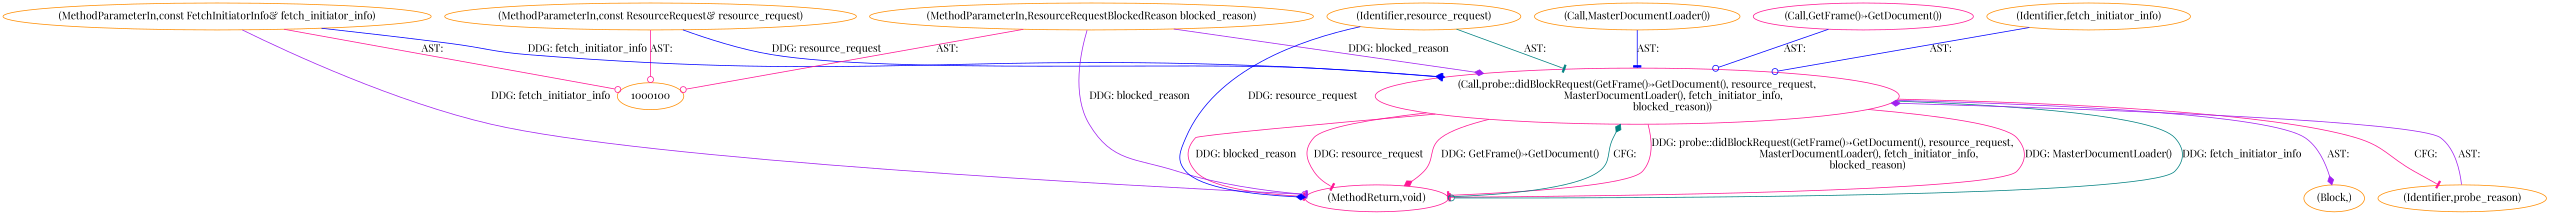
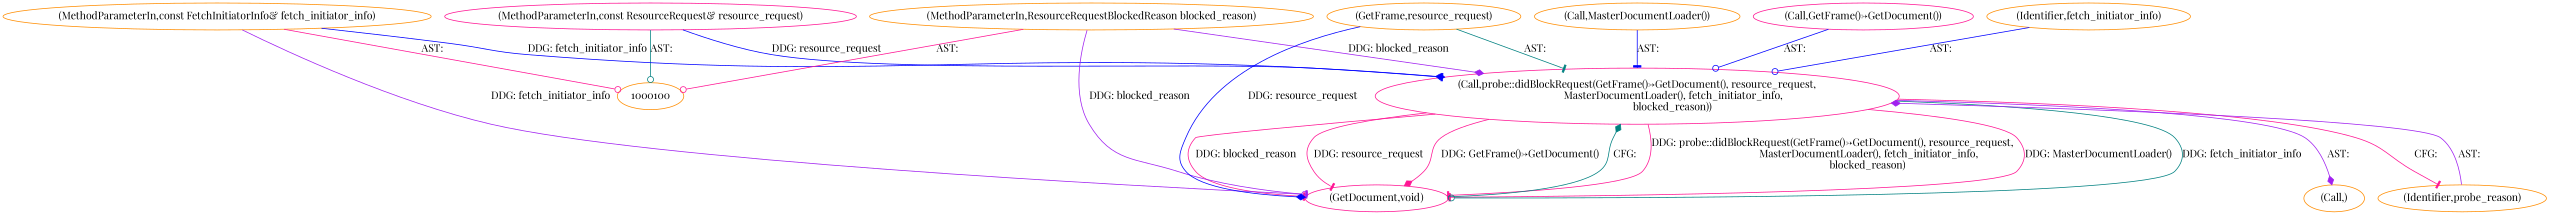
node "(MethodParameterIn,const ResourceRequest& resource_request)": color darkorange -> deeppink
node "(Identifier,resource_request)": label "(Identifier,resource_request)" -> "(GetFrame,resource_request)"
edge "(MethodParameterIn,const ResourceRequest& resource_request)" -> "1000100": color deeppink -> teal
node "(MethodReturn,void)": label "(MethodReturn,void)" -> "(GetDocument,void)"
node "(Block,)": label "(Block,)" -> "(Call,)"
